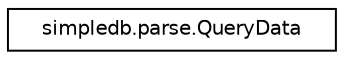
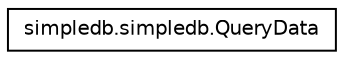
node "simpledb.parse.QueryData": label "simpledb.parse.QueryData" -> "simpledb.simpledb.QueryData"
